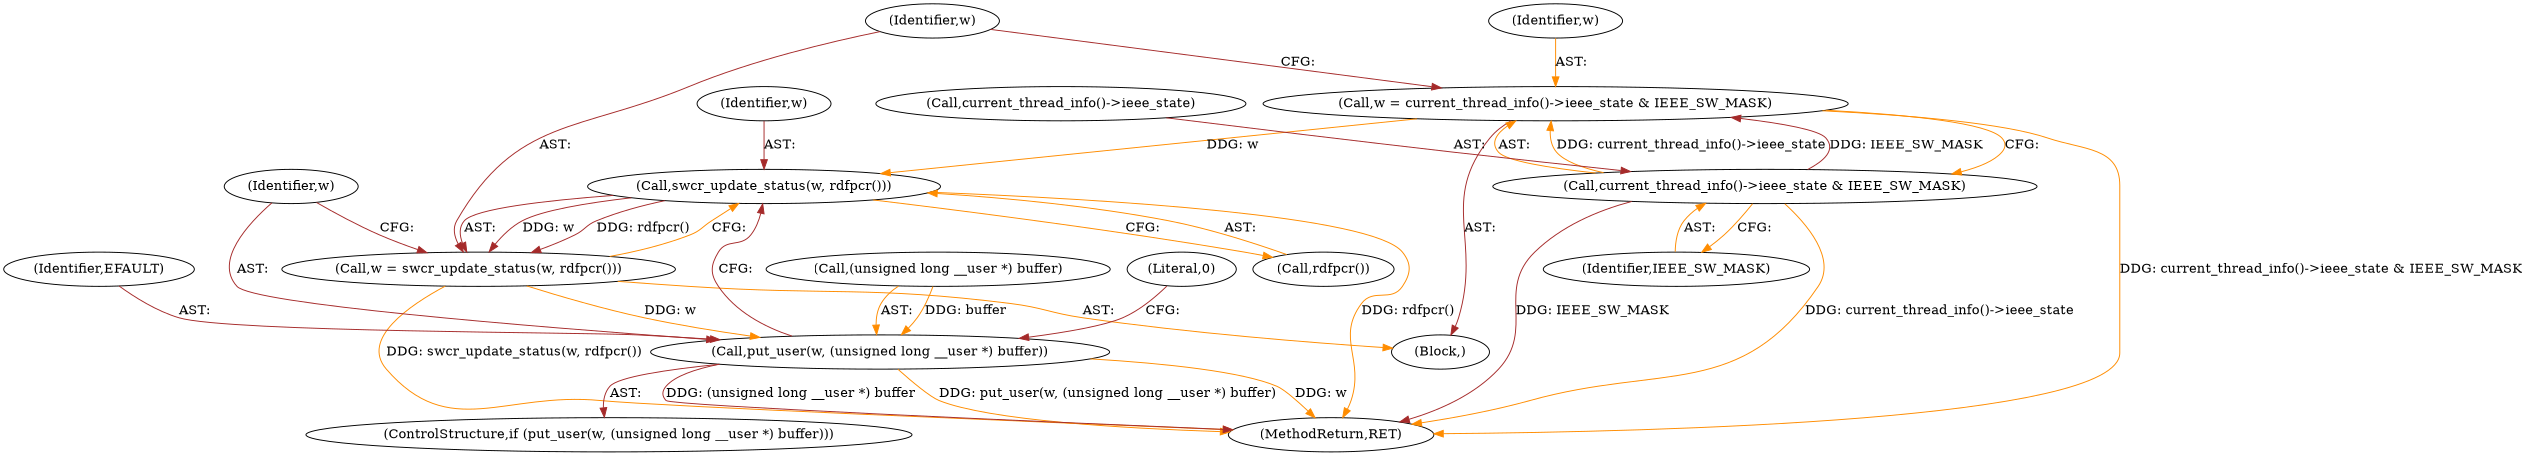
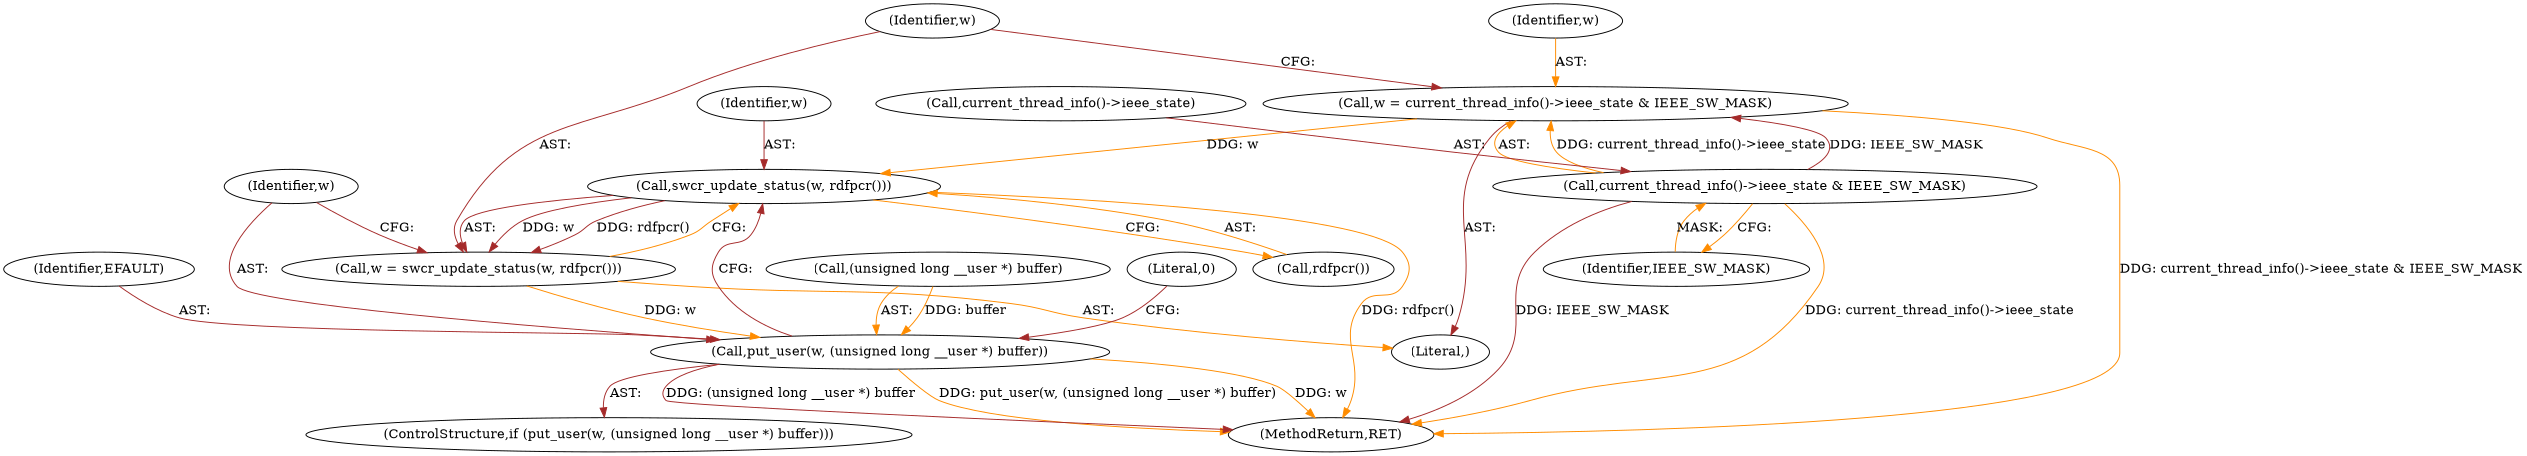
edge "(Call,w = current_thread_info()->ieee_state & IEEE_SW_MASK)" -> "(Call,current_thread_info()->ieee_state & IEEE_SW_MASK)": removed, label "CFG:"
edge "(Identifier,IEEE_SW_MASK)" -> "(Call,current_thread_info()->ieee_state & IEEE_SW_MASK)": label "AST: " -> "MASK: "
node "(Block,)": label "(Block,)" -> "(Literal,)"
edge "(Call,w = swcr_update_status(w, rdfpcr()))" -> "(MethodReturn,RET)": removed, label "DDG: swcr_update_status(w, rdfpcr())"
